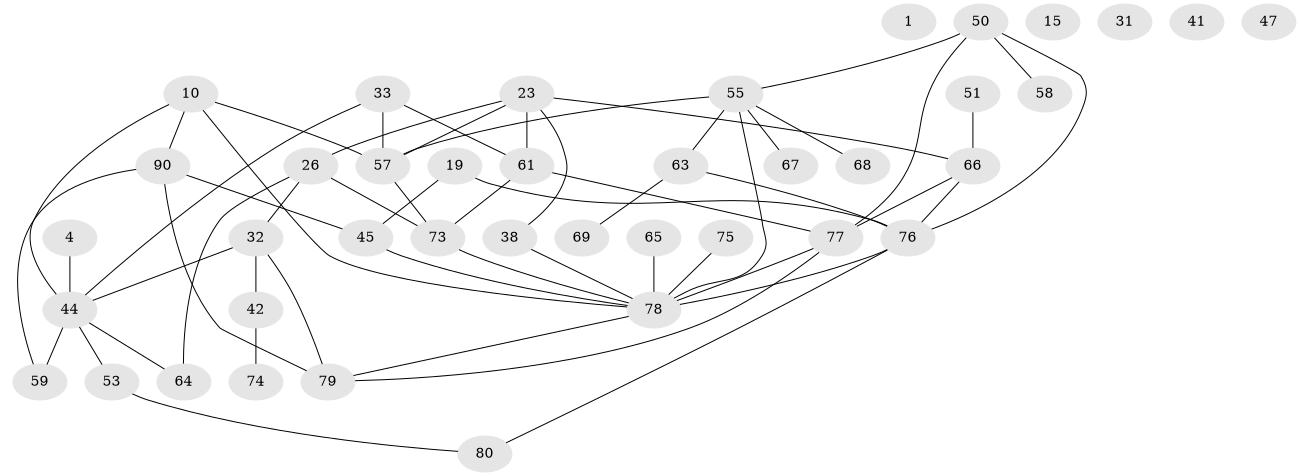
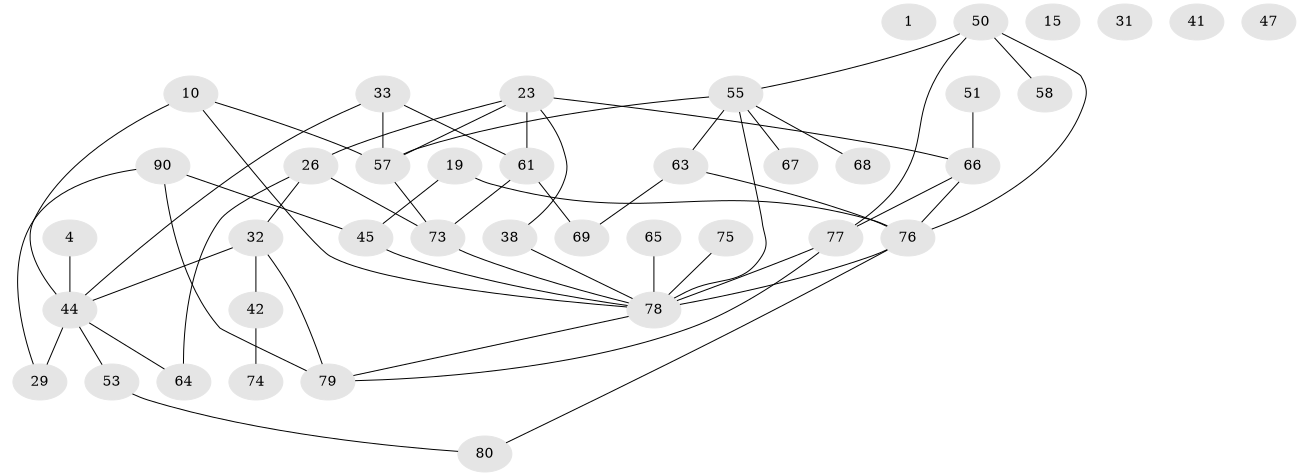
edge "10" -- "90": removed
edge "61" -- "77": now "61" -- "69"
node "59": label "59" -> "29"
